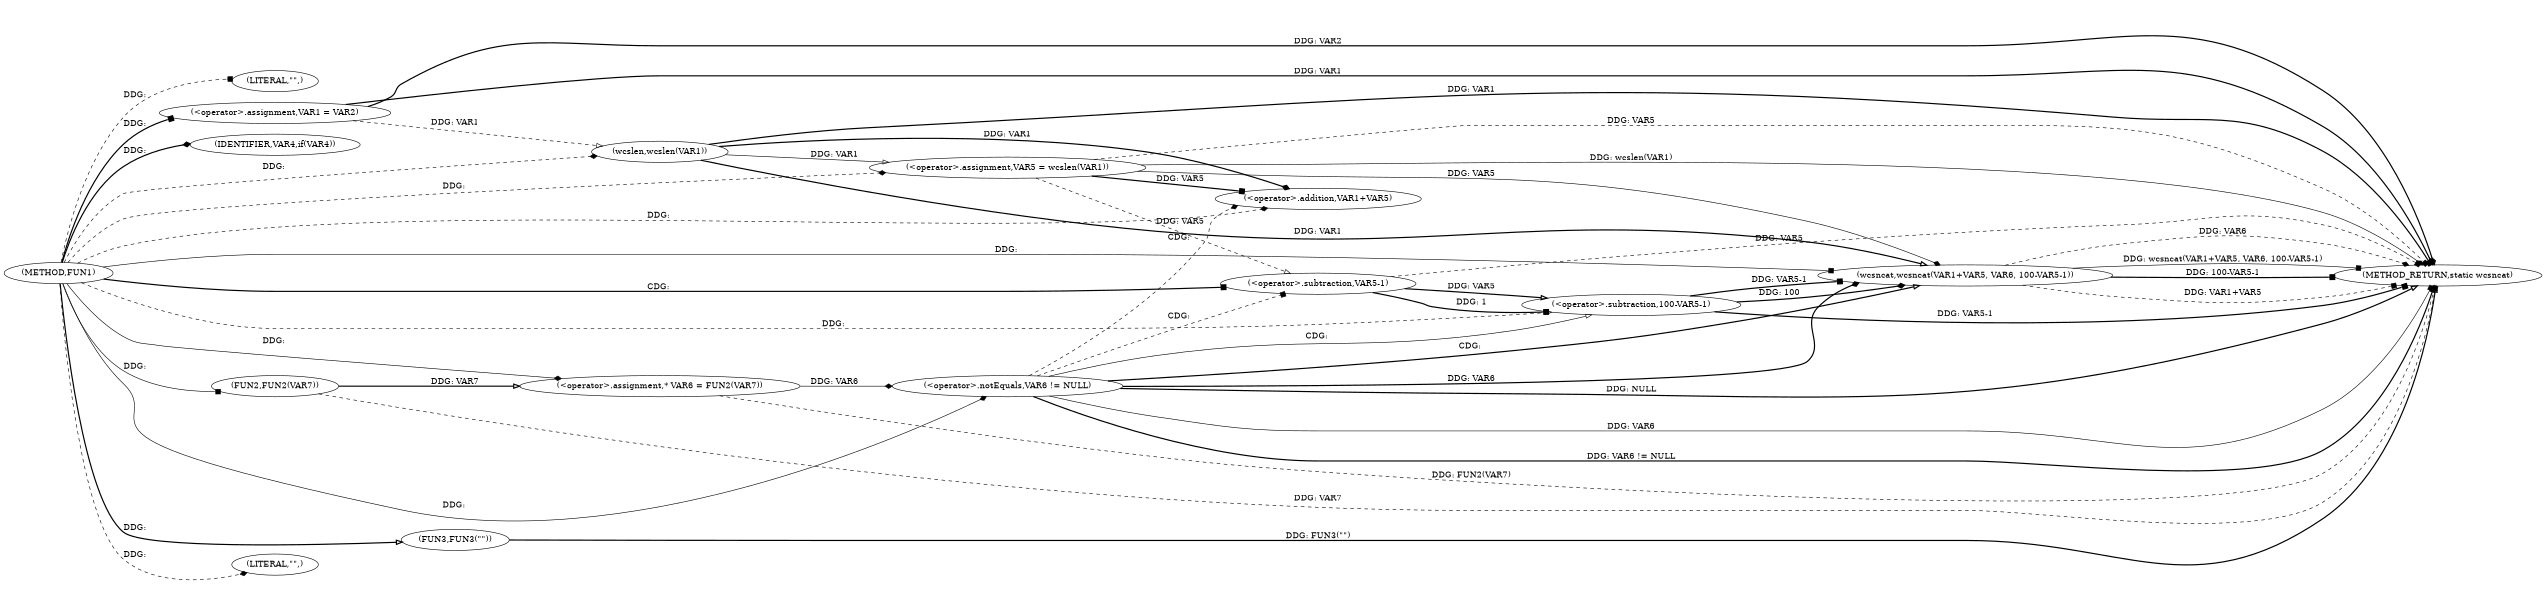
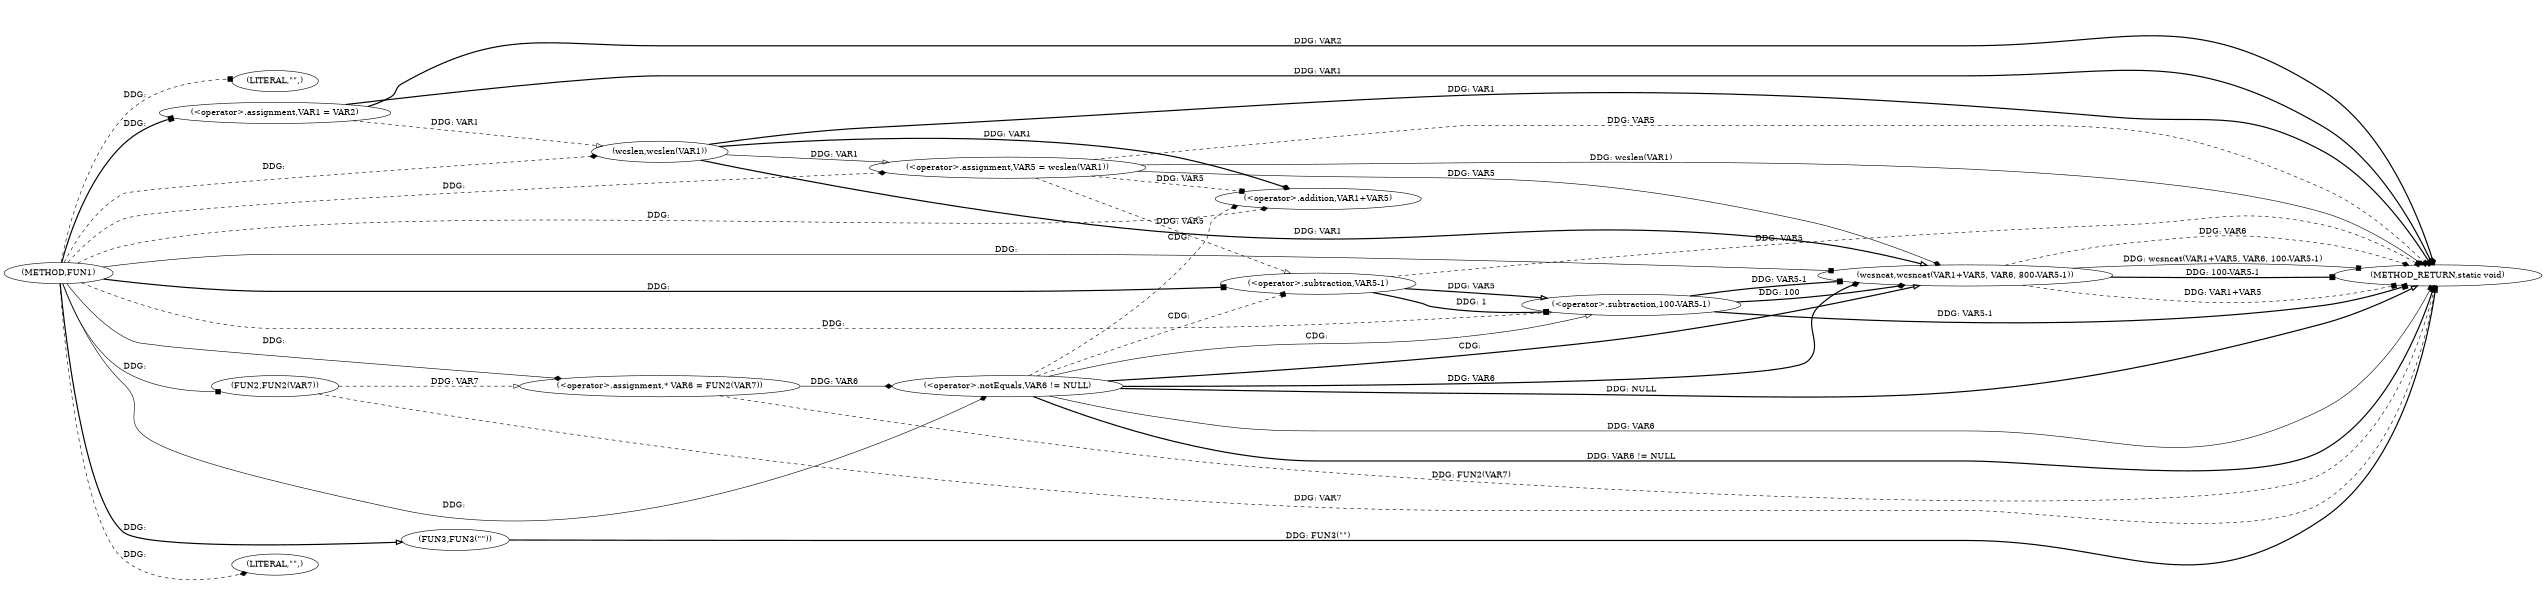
node "(IDENTIFIER,VAR4,if(VAR4))": removed
edge "(<operator>.assignment,VAR5 = wcslen(VAR1))" -> "(<operator>.addition,VAR1+VAR5)": style bold -> dashed
node "(wcsncat,wcsncat(VAR1+VAR5, VAR6, 100-VAR5-1))": label "(wcsncat,wcsncat(VAR1+VAR5, VAR6, 100-VAR5-1))" -> "(wcsncat,wcsncat(VAR1+VAR5, VAR6, 800-VAR5-1))"
node "(METHOD_RETURN,static wcsncat)": label "(METHOD_RETURN,static wcsncat)" -> "(METHOD_RETURN,static void)"
edge "(METHOD,FUN1)" -> "(<operator>.subtraction,VAR5-1)": label "CDG: " -> "DDG: "
edge "(FUN2,FUN2(VAR7))" -> "(<operator>.assignment,* VAR6 = FUN2(VAR7))": style bold -> dashed
